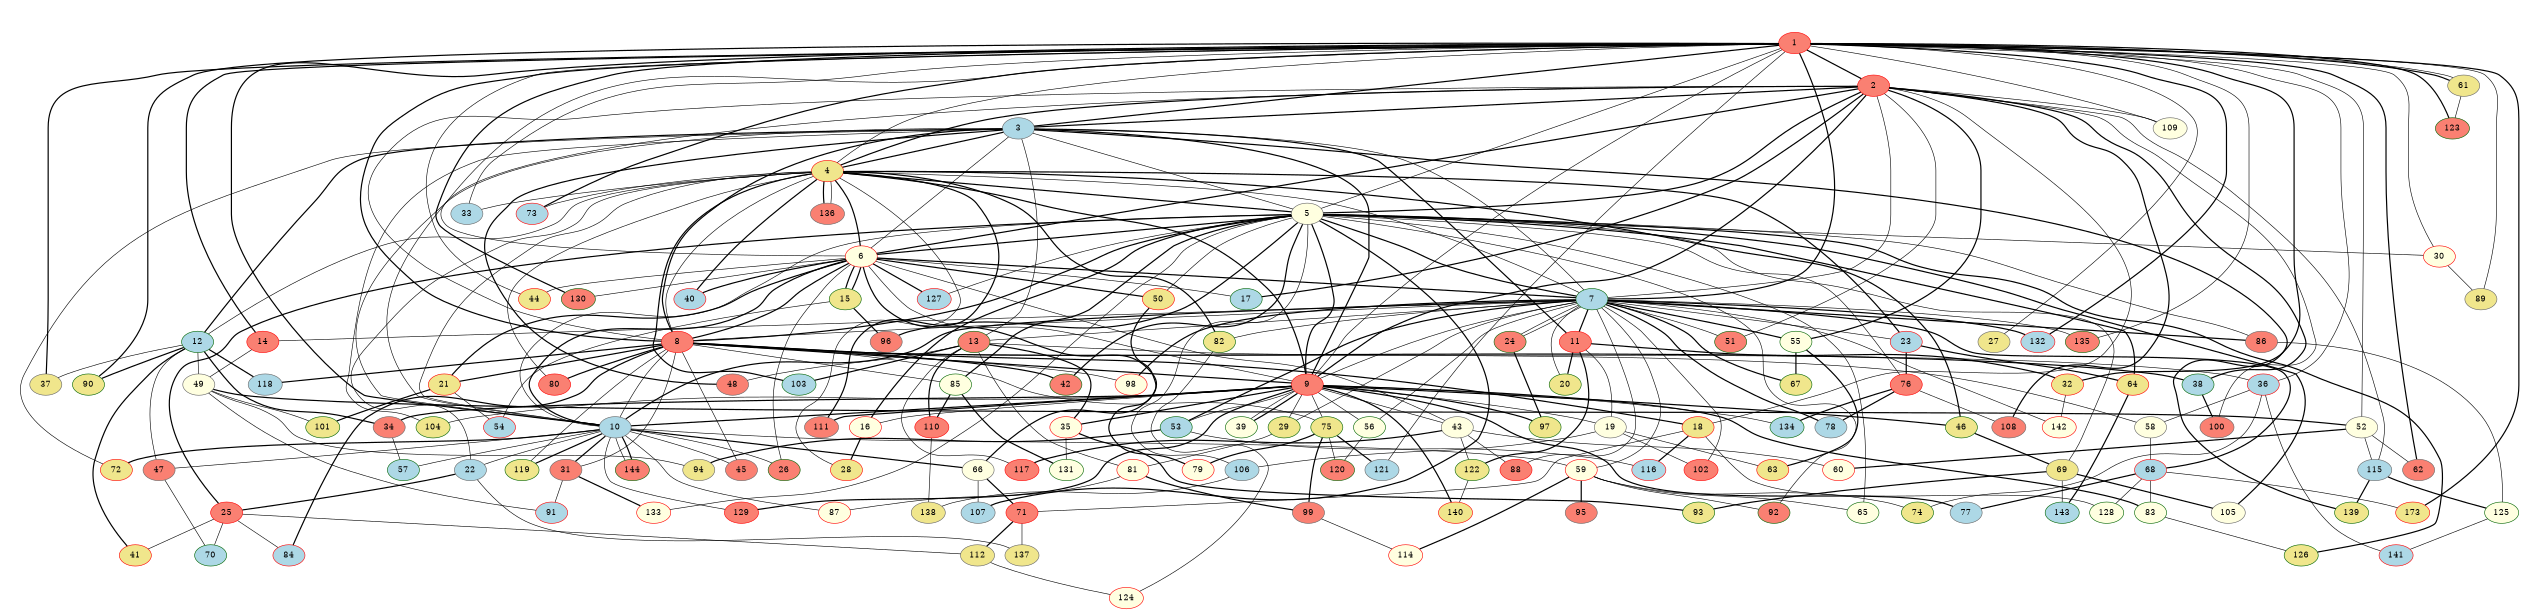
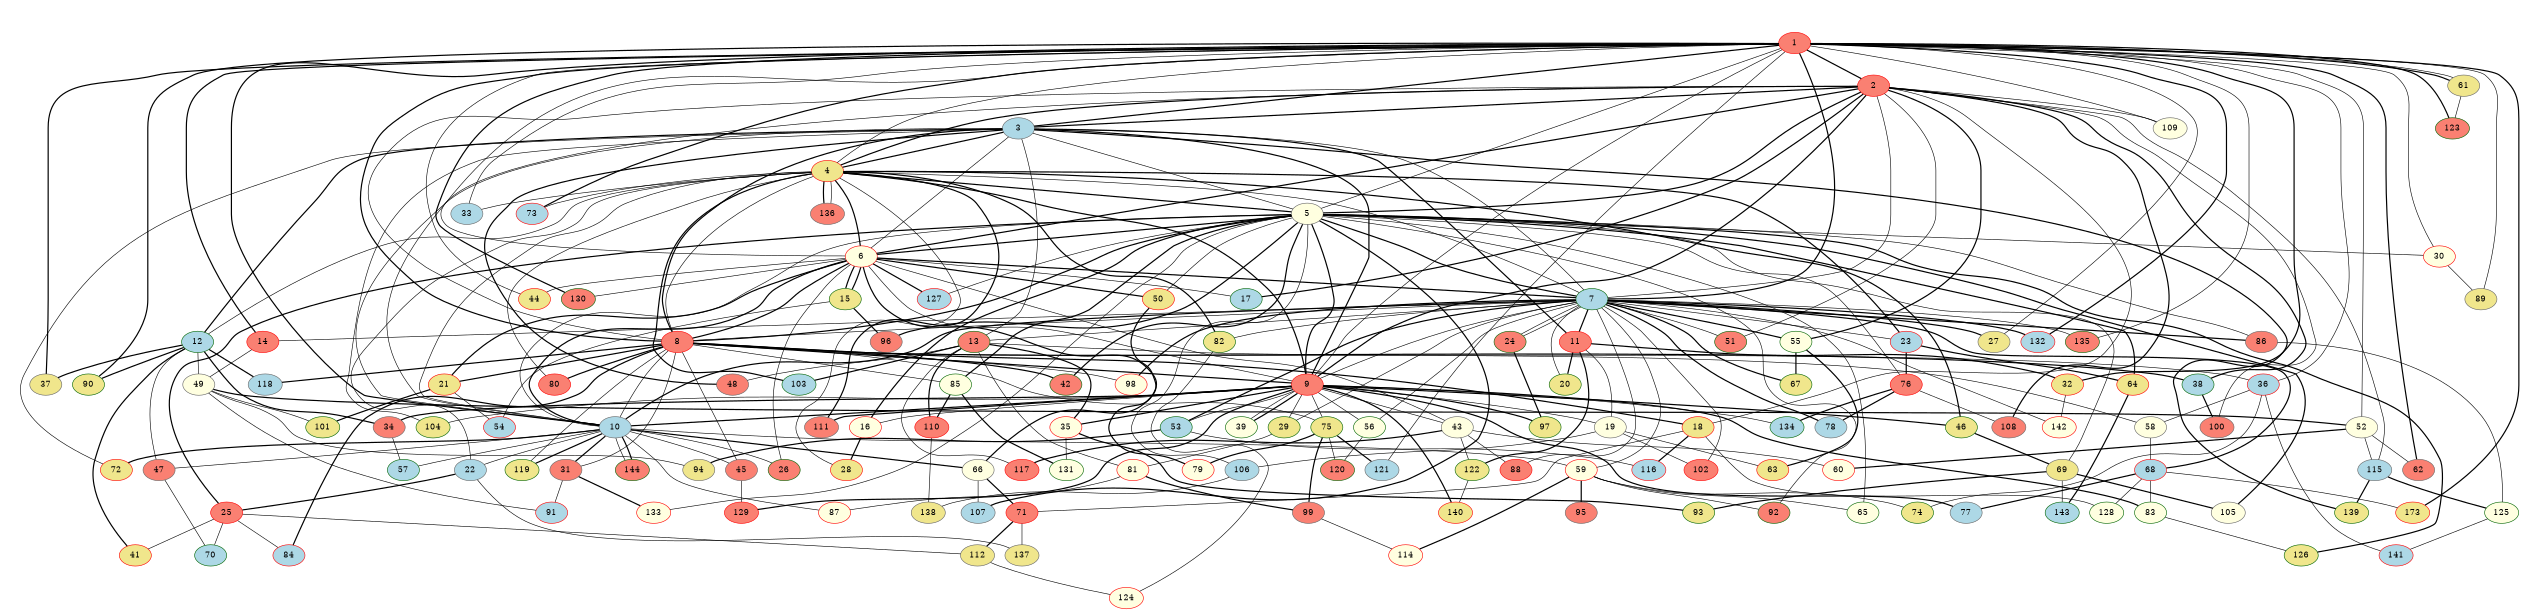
node "40": removed
edge "7" -- "27": added
edge "12" -- "37": style solid -> bold
edge "10" -- "129": now "45" -- "129"
